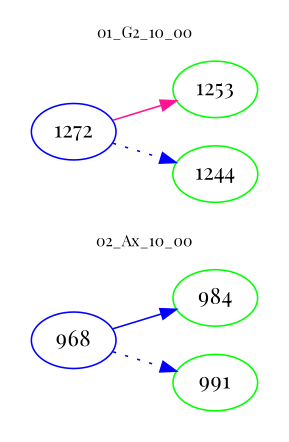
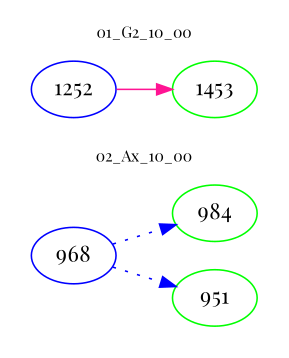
node "1253": label "1253" -> "1453"
node "1272": label "1272" -> "1252"
node "1244": removed
edge "968" -> "984": style solid -> dotted
node "991": label "991" -> "951"
